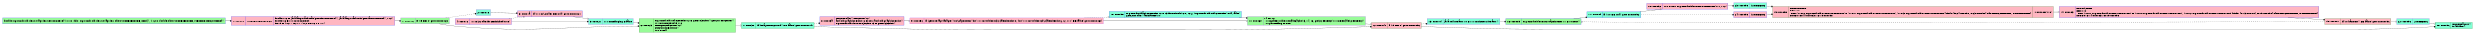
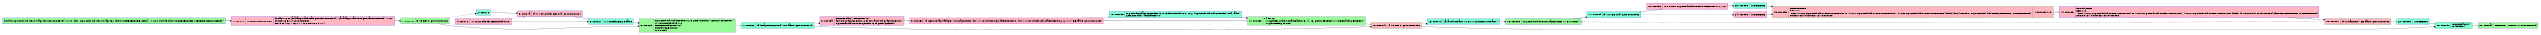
node "6: 0x0023": color darkgreen -> purple
node "21: 0x00a4": added
